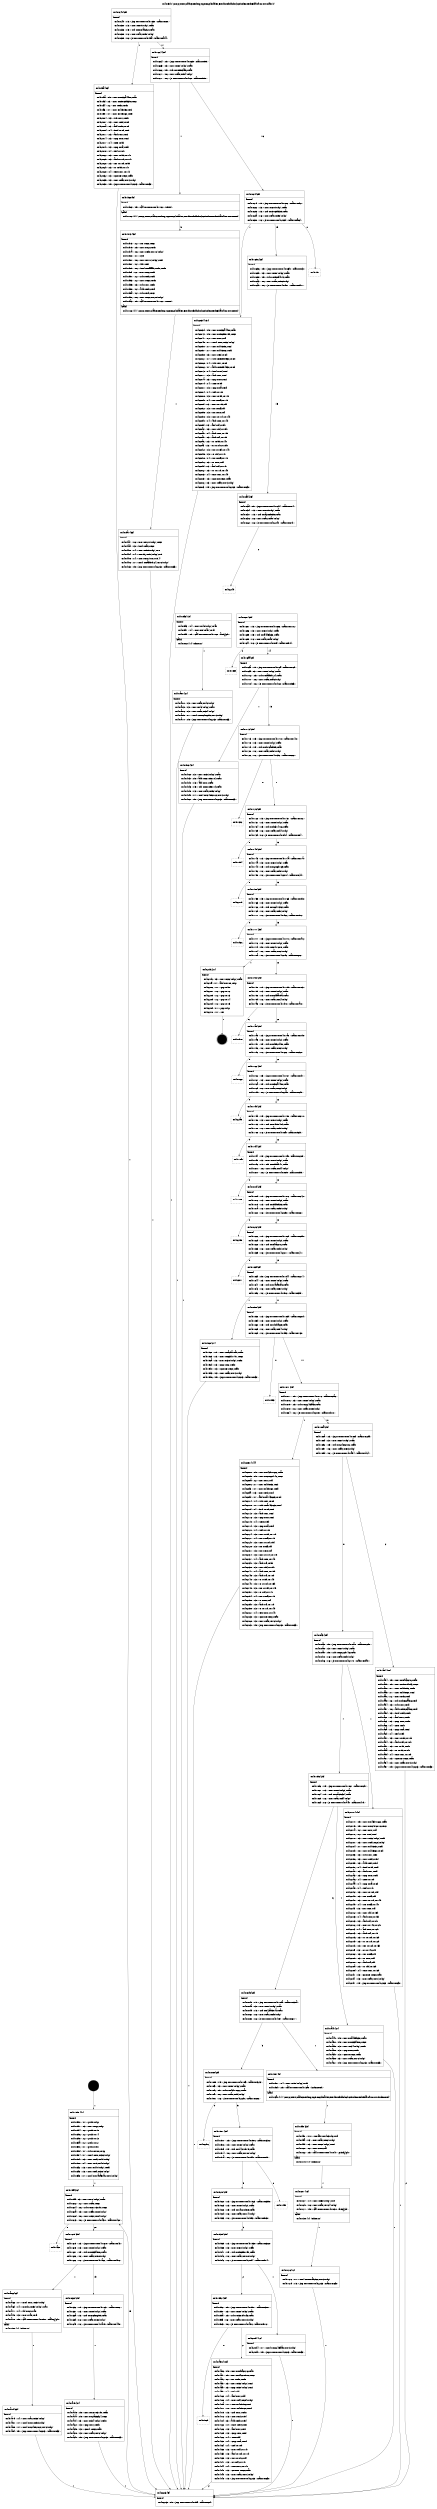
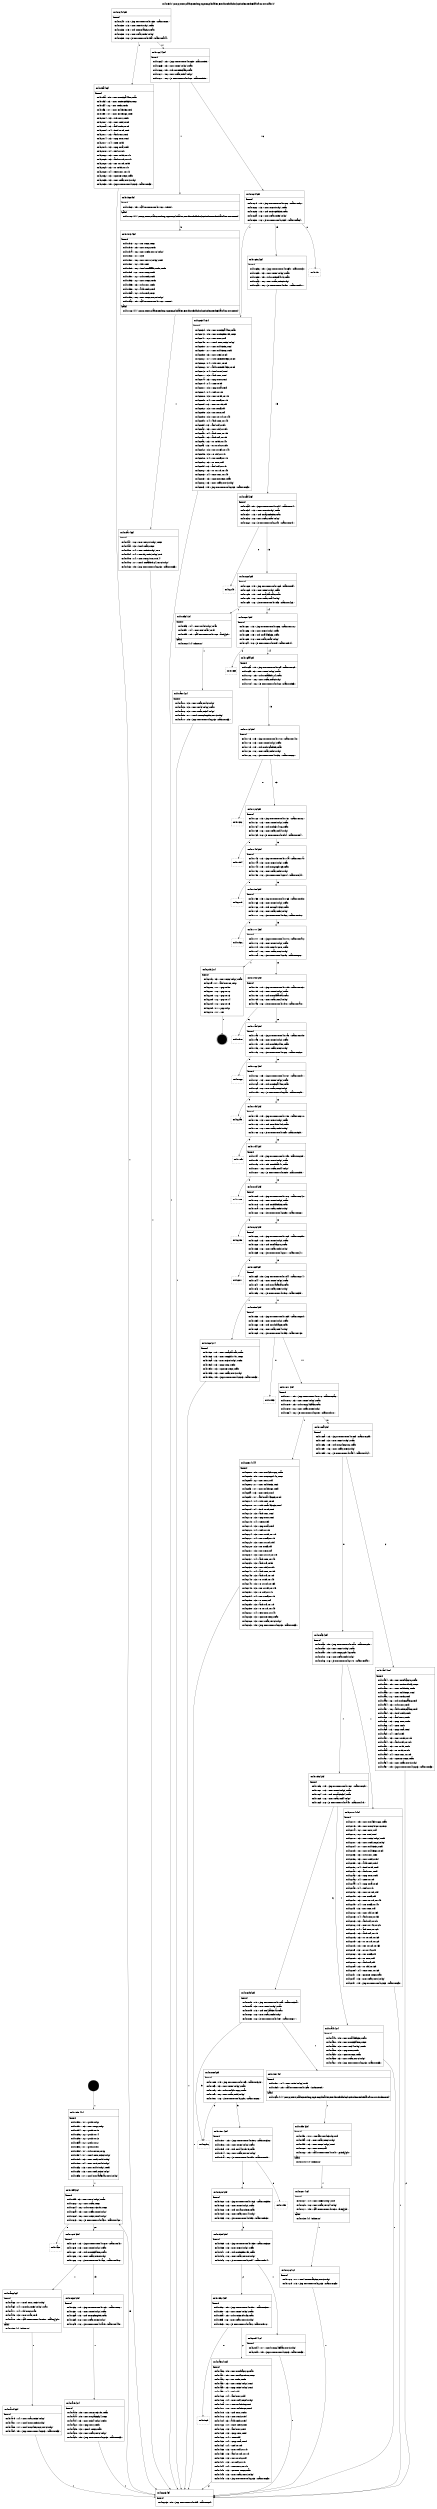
node "0x4016c8 [25]": added
node "0x401bc8 [31]": removed
edge "0x401713 [25]" -> "0x40172c [25]": label " 1" -> " 13"
edge "0x4018d5 [25]" -> "0x4018ee [25]": now "0x4018d5 [25]" -> "0x4022bc"
